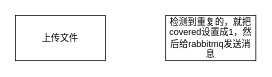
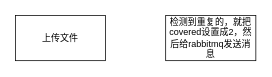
node "检测到重复的，就把covered设置成1，然后给rabbitmq发送消息": label "检测到重复的，就把covered设置成1，然后给rabbitmq发送消息" -> "检测到重复的，就把covered设置成2，然后给rabbitmq发送消息"
